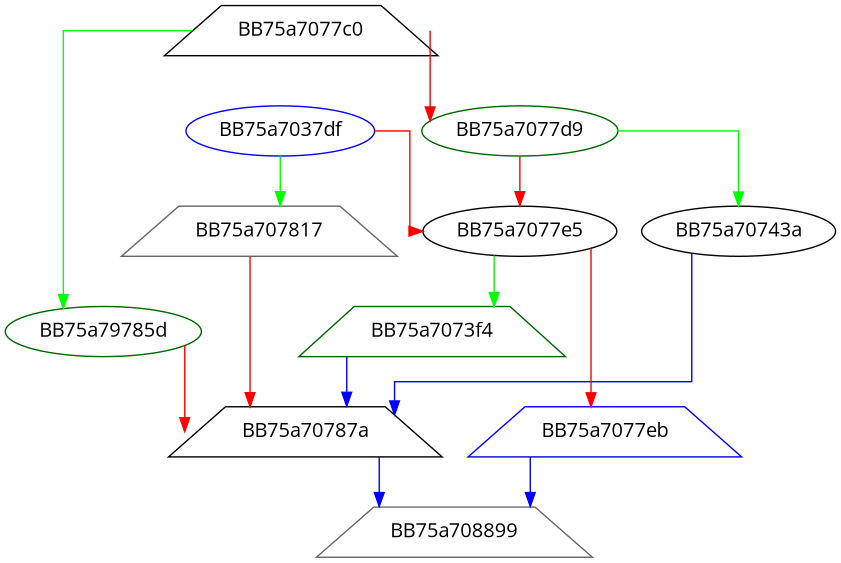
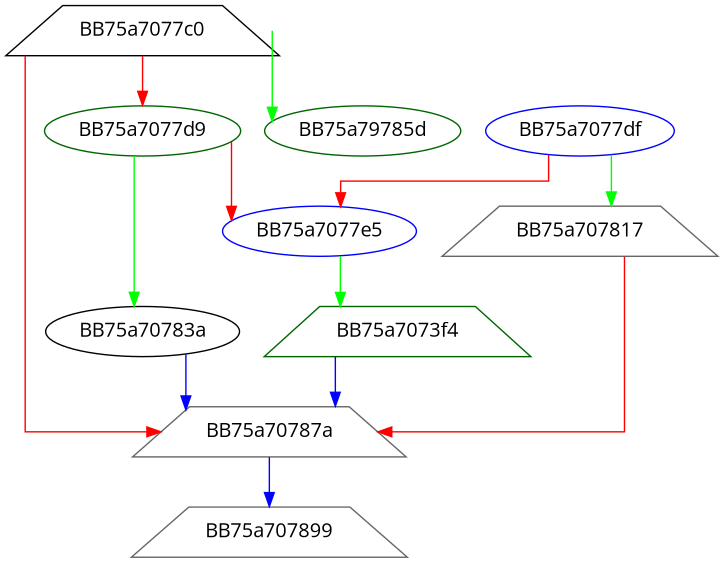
node "BB75a7037df": label "BB75a7037df" -> "BB75a7077df"
node "BB75a7077e5": color black -> blue
node "BB75a70743a": label "BB75a70743a" -> "BB75a70783a"
edge "BB75a79785d" -> "BB75a70787a": now "BB75a7077c0" -> "BB75a70787a"
node "BB75a70787a": color black -> gray40
node "BB75a7077eb": removed
node "BB75a708899": label "BB75a708899" -> "BB75a707899"
